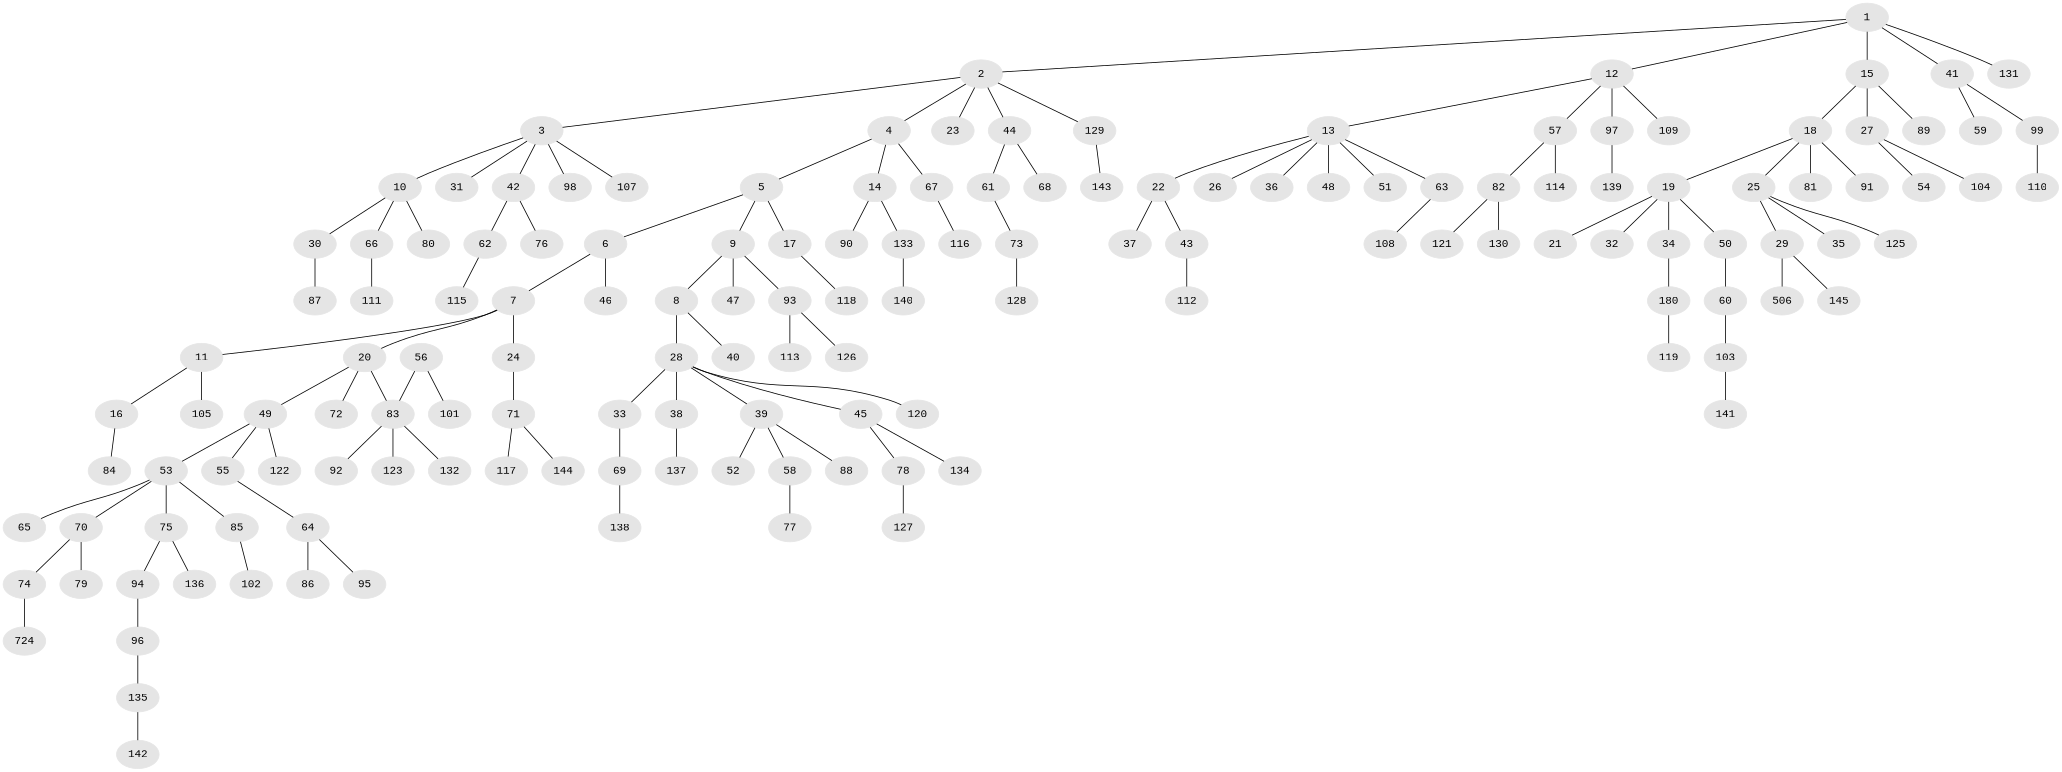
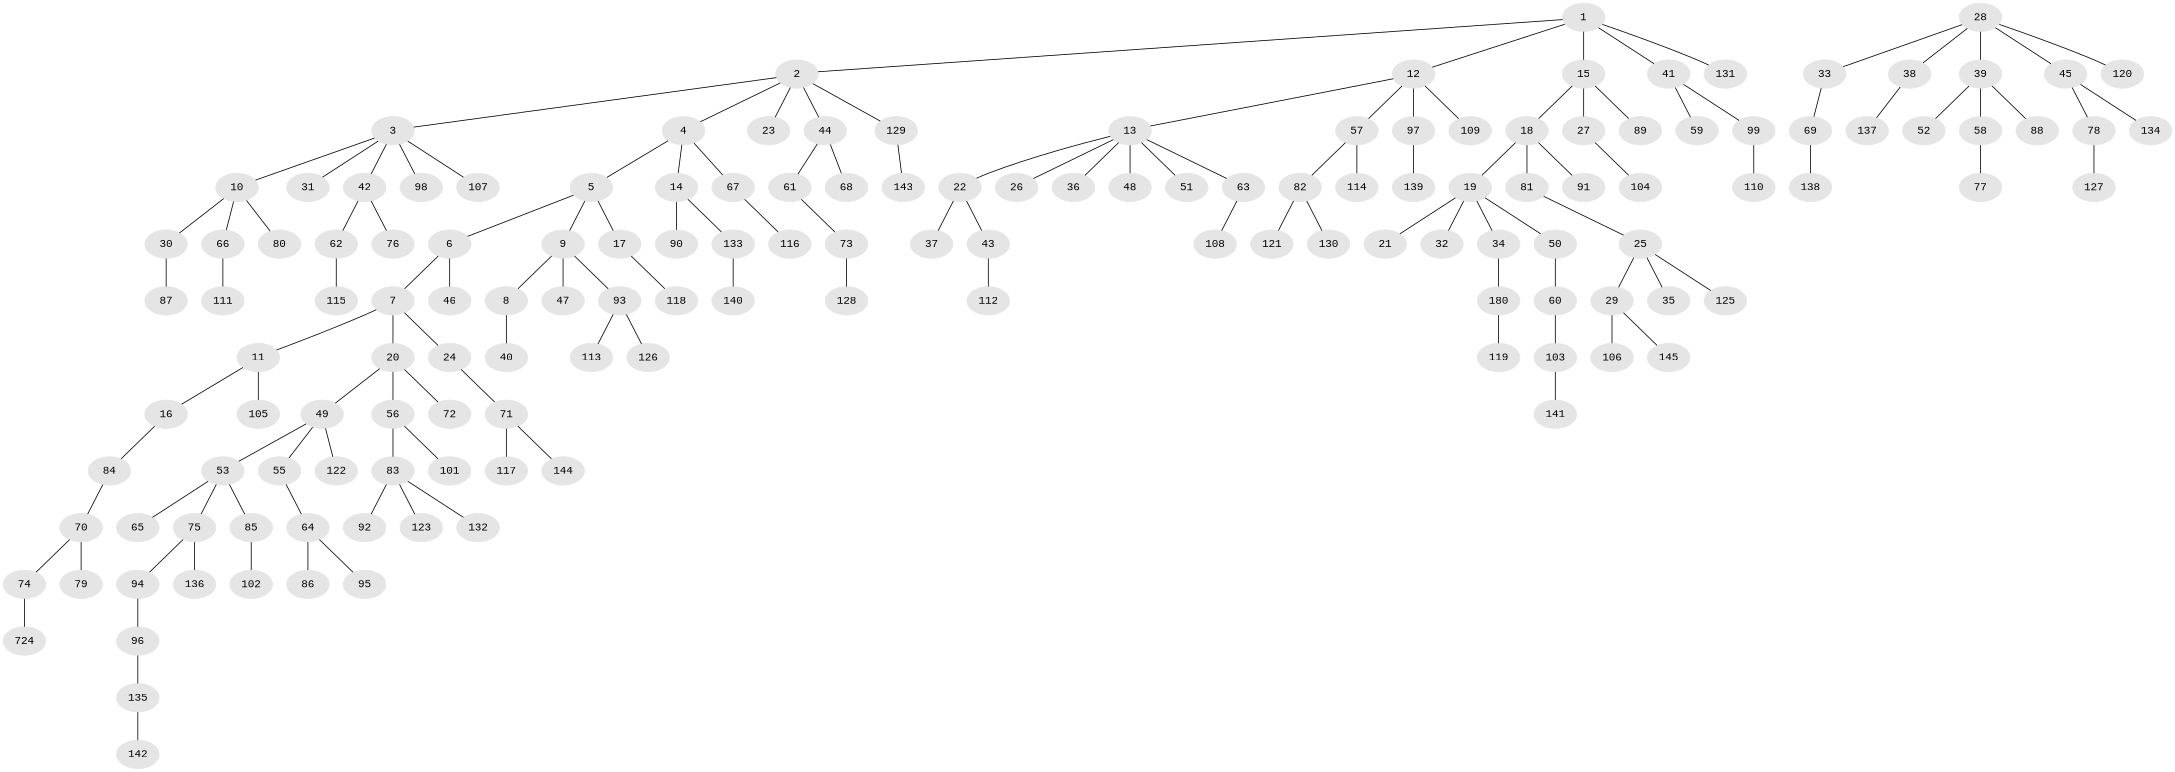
edge "18" -- "25": now "81" -- "25"
node "54": removed
node "506": label "506" -> "106"
edge "8" -- "28": removed
edge "20" -- "83": now "20" -- "56"
edge "53" -- "70": now "84" -- "70"
